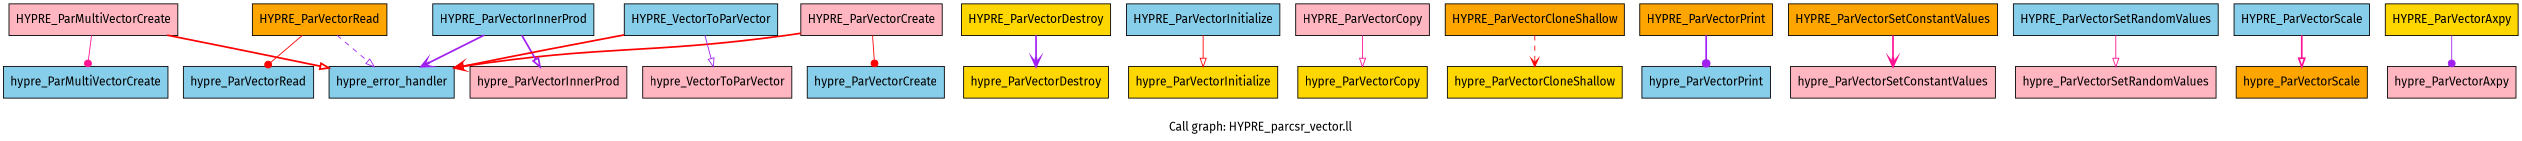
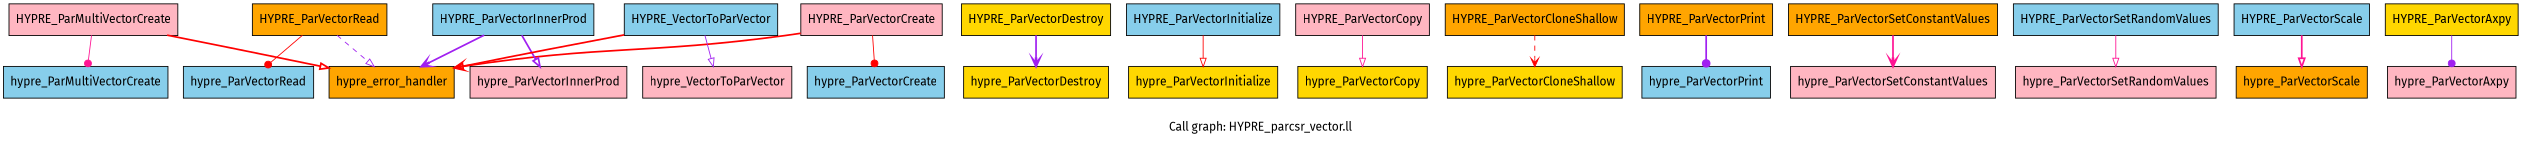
node "hypre_error_handler": fillcolor skyblue -> orange
